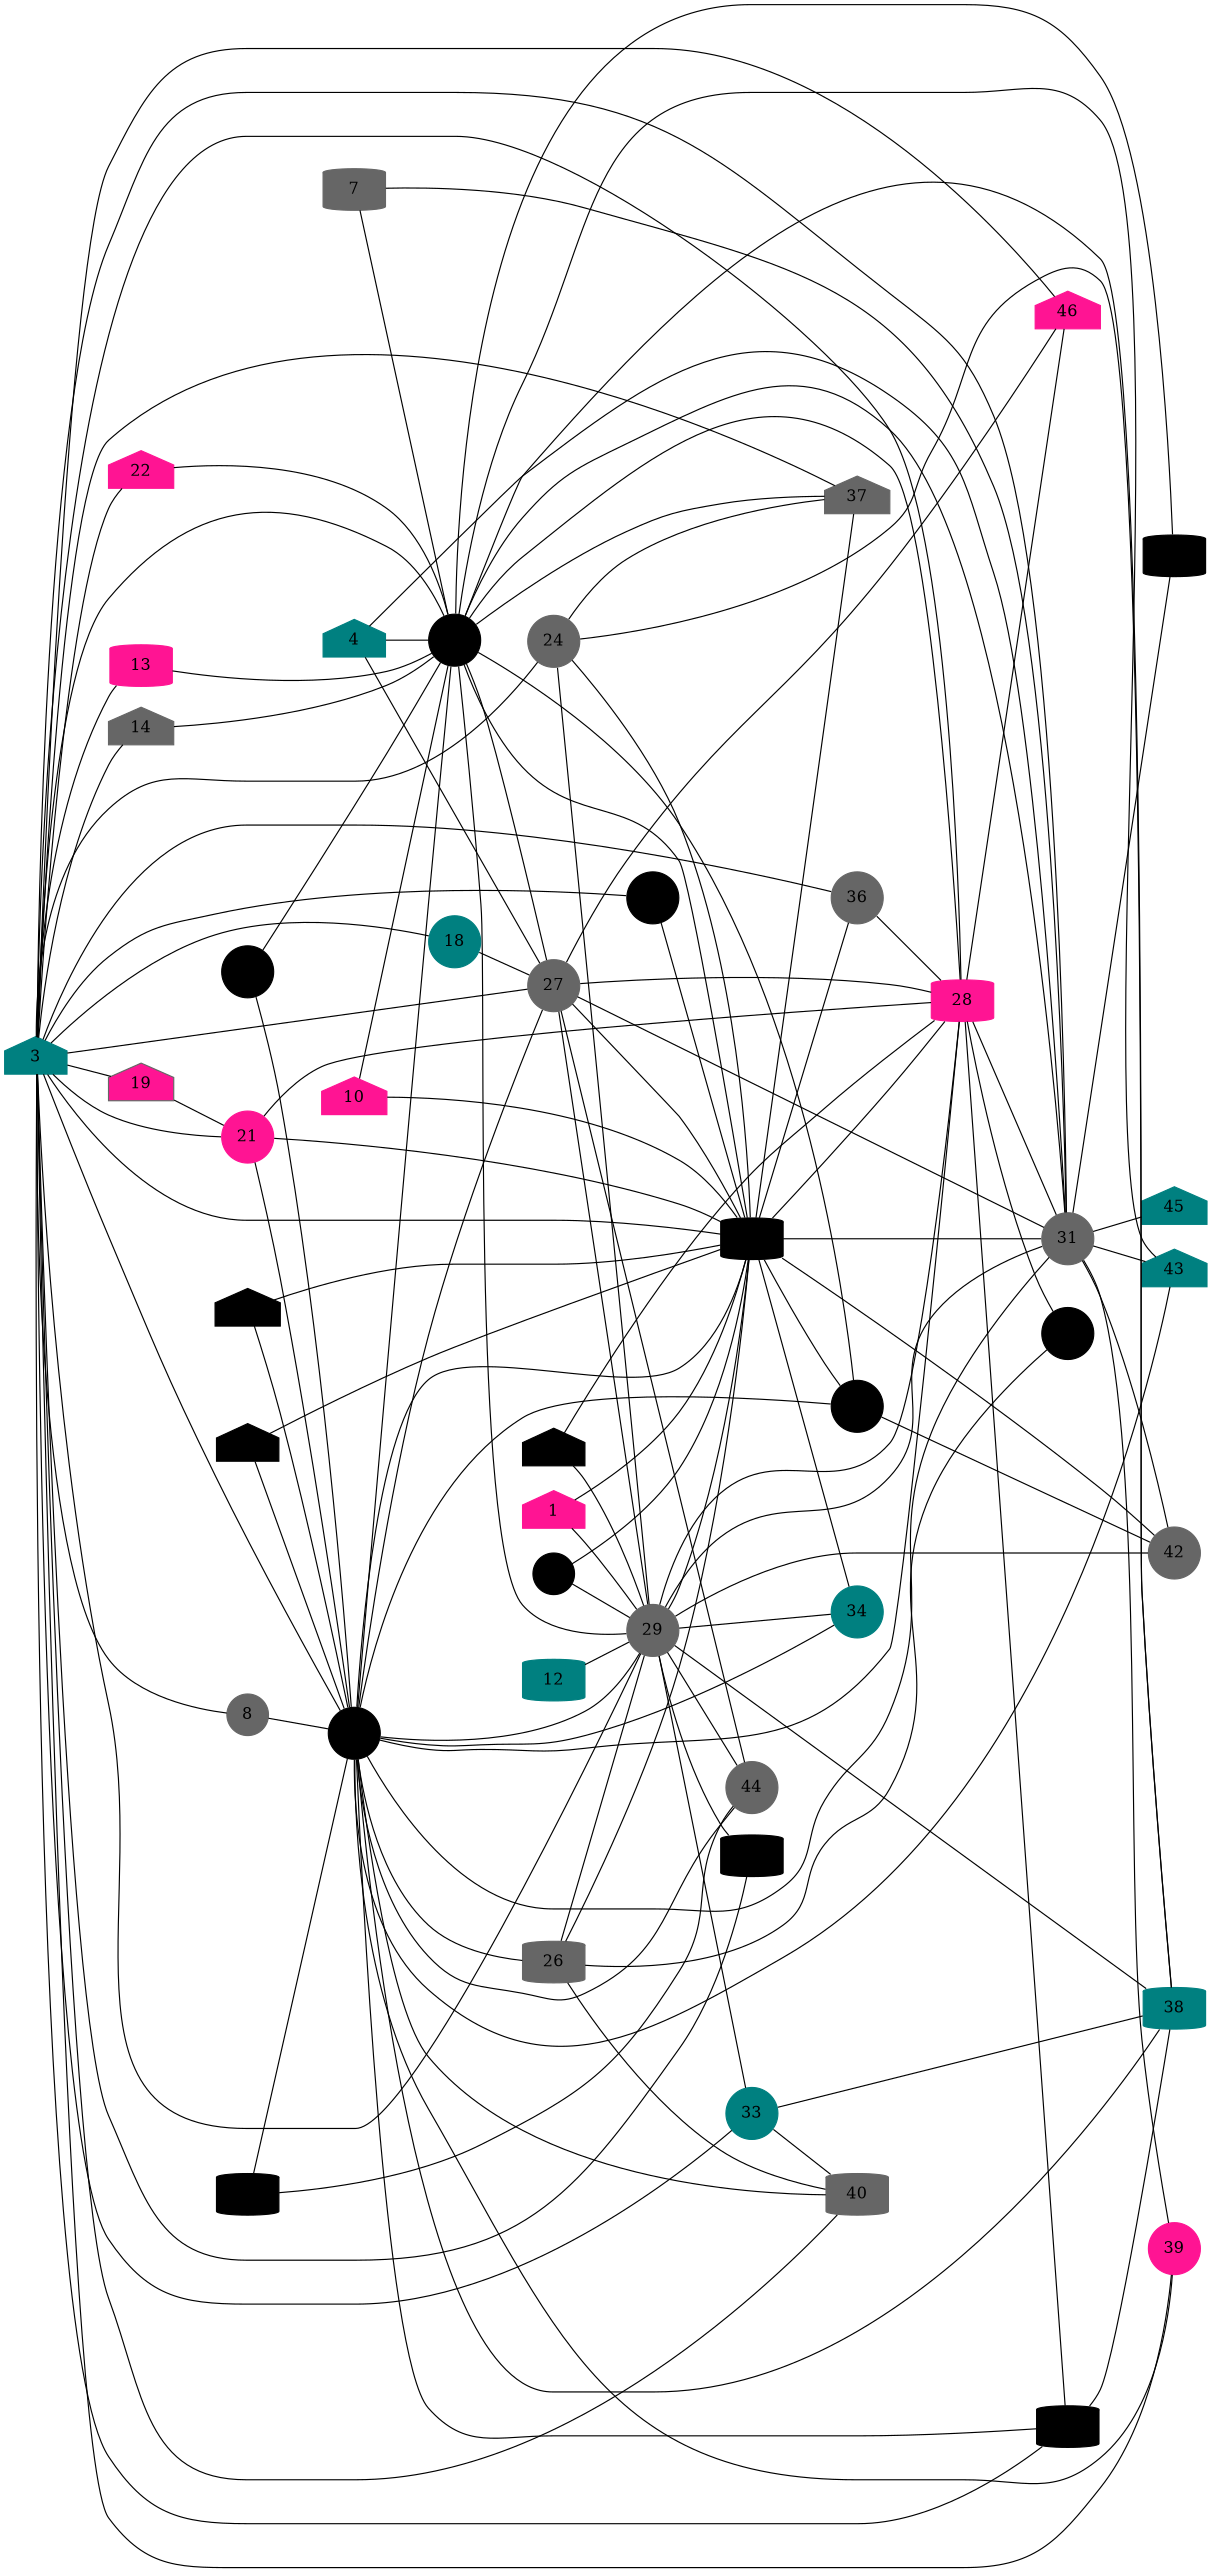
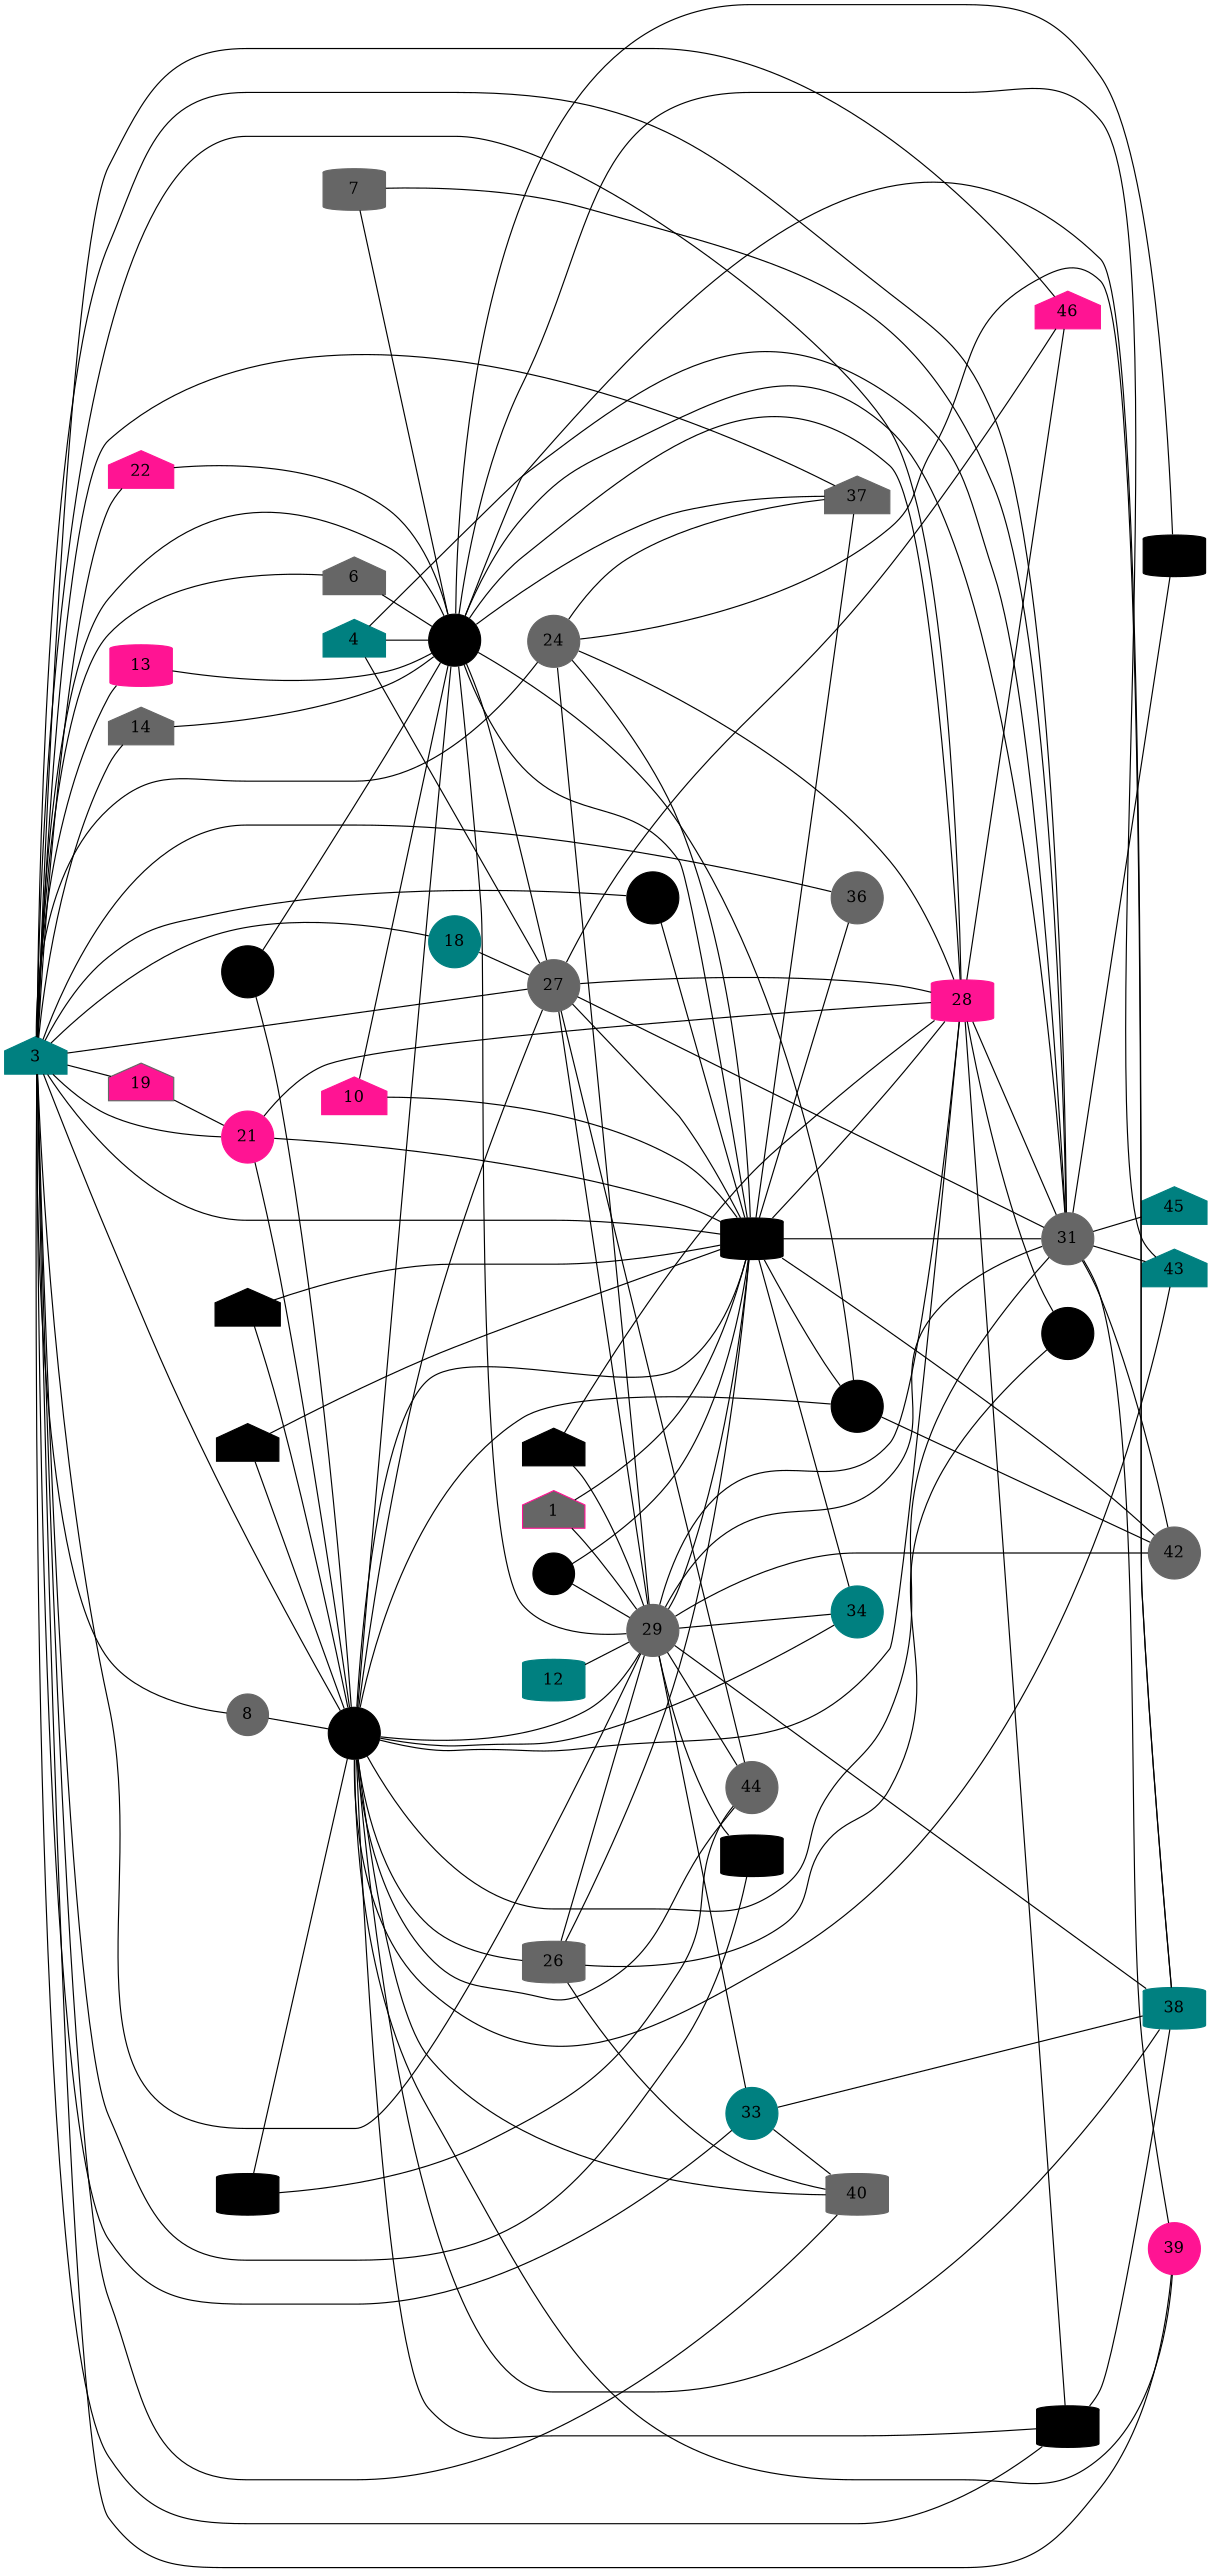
node "6": added
edge "36" -- "28": now "24" -- "28"
node "1": fillcolor deeppink -> gray40
